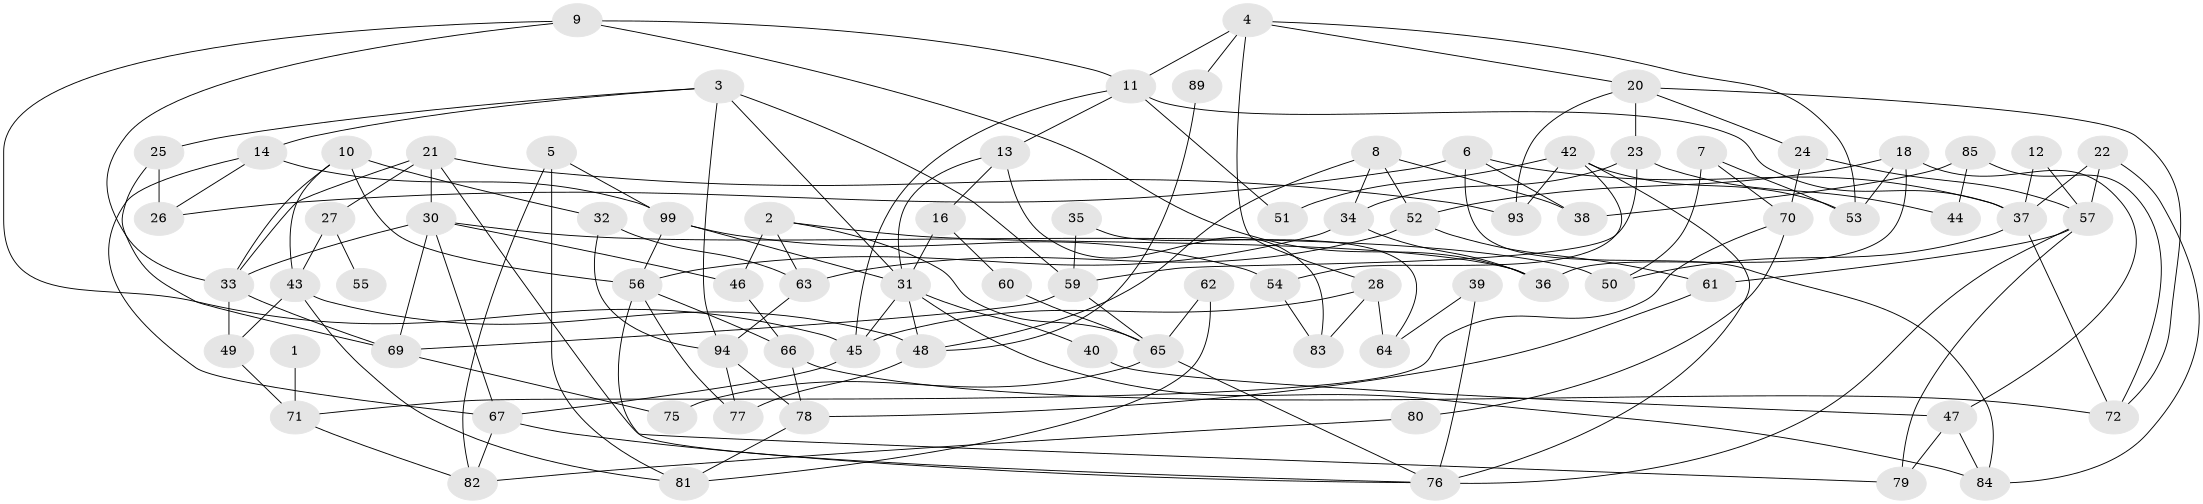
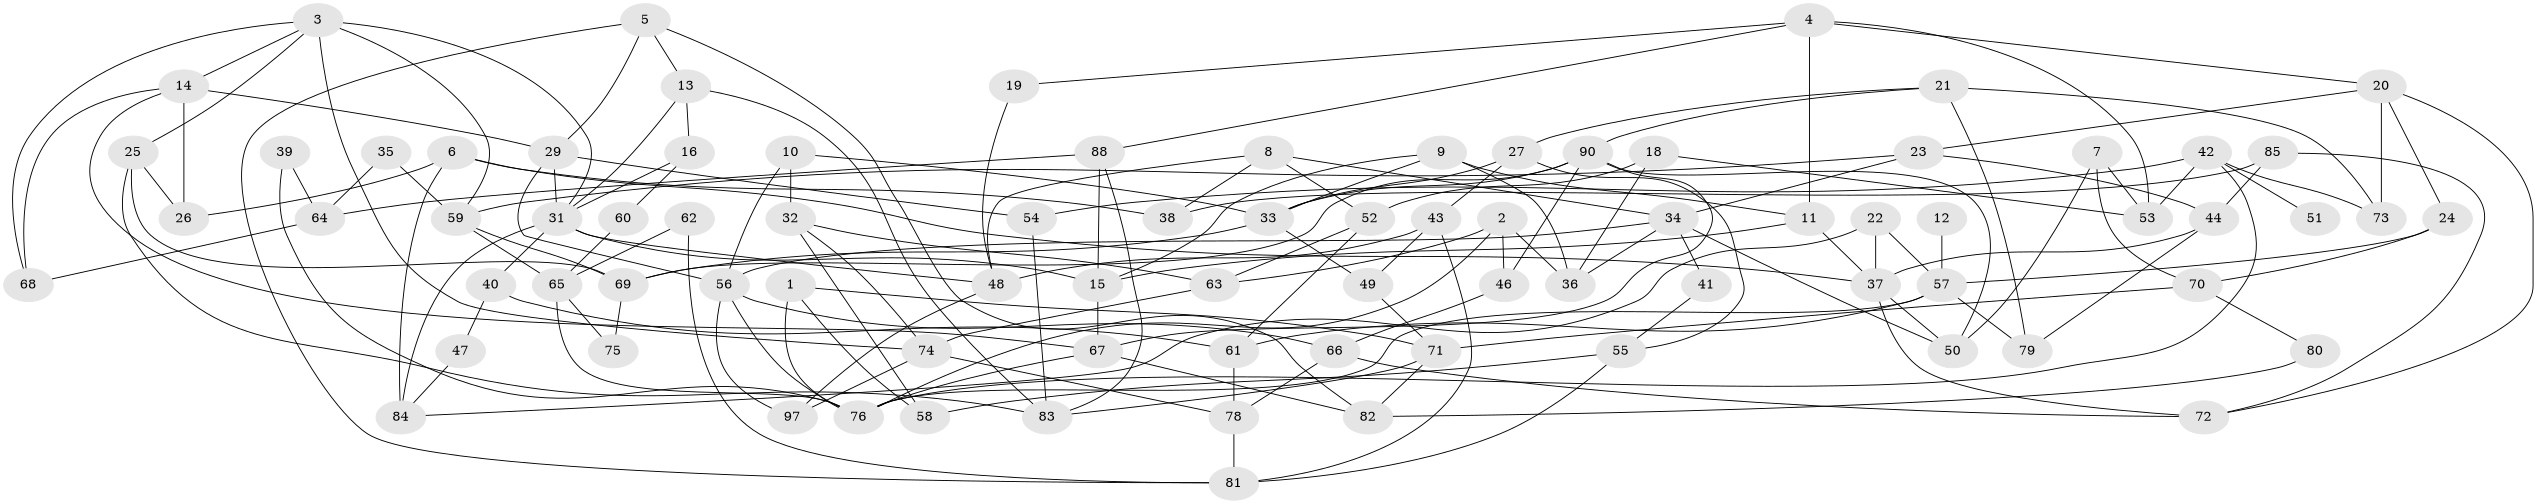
node "89": label "89" -> "19"
edge "11" -- "13": now "5" -- "13"
edge "11" -- "51": removed
edge "12" -- "37": now "44" -- "37"
edge "21" -- "33": now "27" -- "33"
edge "10" -- "43": removed
node "30": label "30" -> "90"
node "99": label "99" -> "29"
node "93": label "93" -> "73"
edge "18" -- "47": removed
node "68": added
node "28": label "28" -> "88"
node "41": added
edge "34" -- "50": added
edge "2" -- "65": now "2" -- "76"
edge "40" -- "61": added
node "94": label "94" -> "74"
node "45": label "45" -> "15"
edge "1" -- "76": added
edge "25" -- "83": added
edge "71" -- "83": added
node "77": label "77" -> "97"
node "58": added
edge "47" -- "79": now "44" -- "79"
edge "55" -- "81": added
